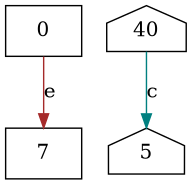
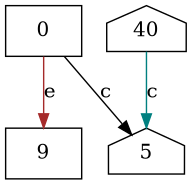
edge "0" -> "5": added, label "c"
node "7": label "7" -> "9"
